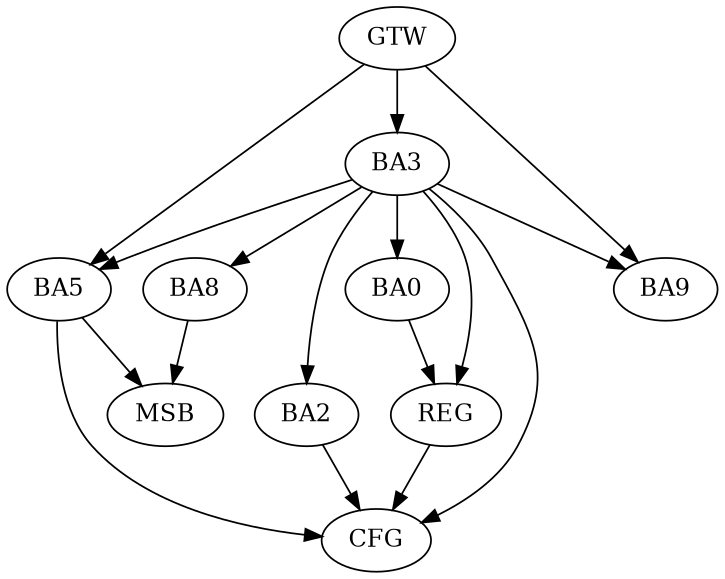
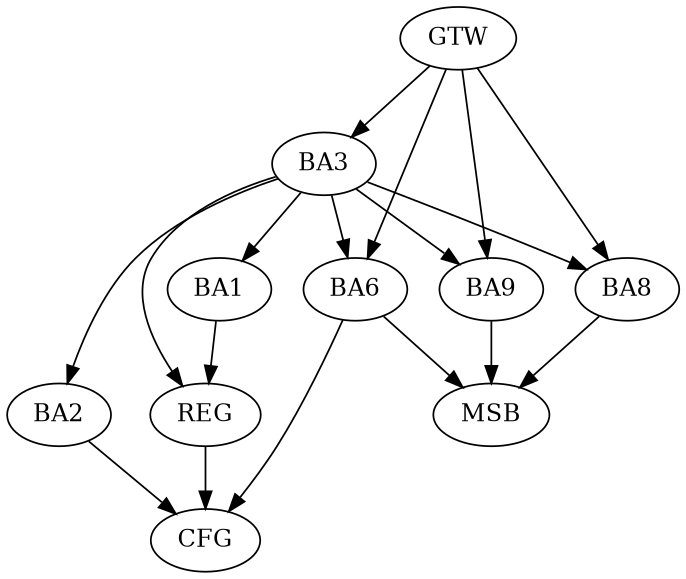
edge "GTW" -> "BA8": added
node "BA5": label "BA5" -> "BA6"
node "BA0": label "BA0" -> "BA1"
edge "BA9" -> "MSB": added
edge "BA3" -> "CFG": removed
